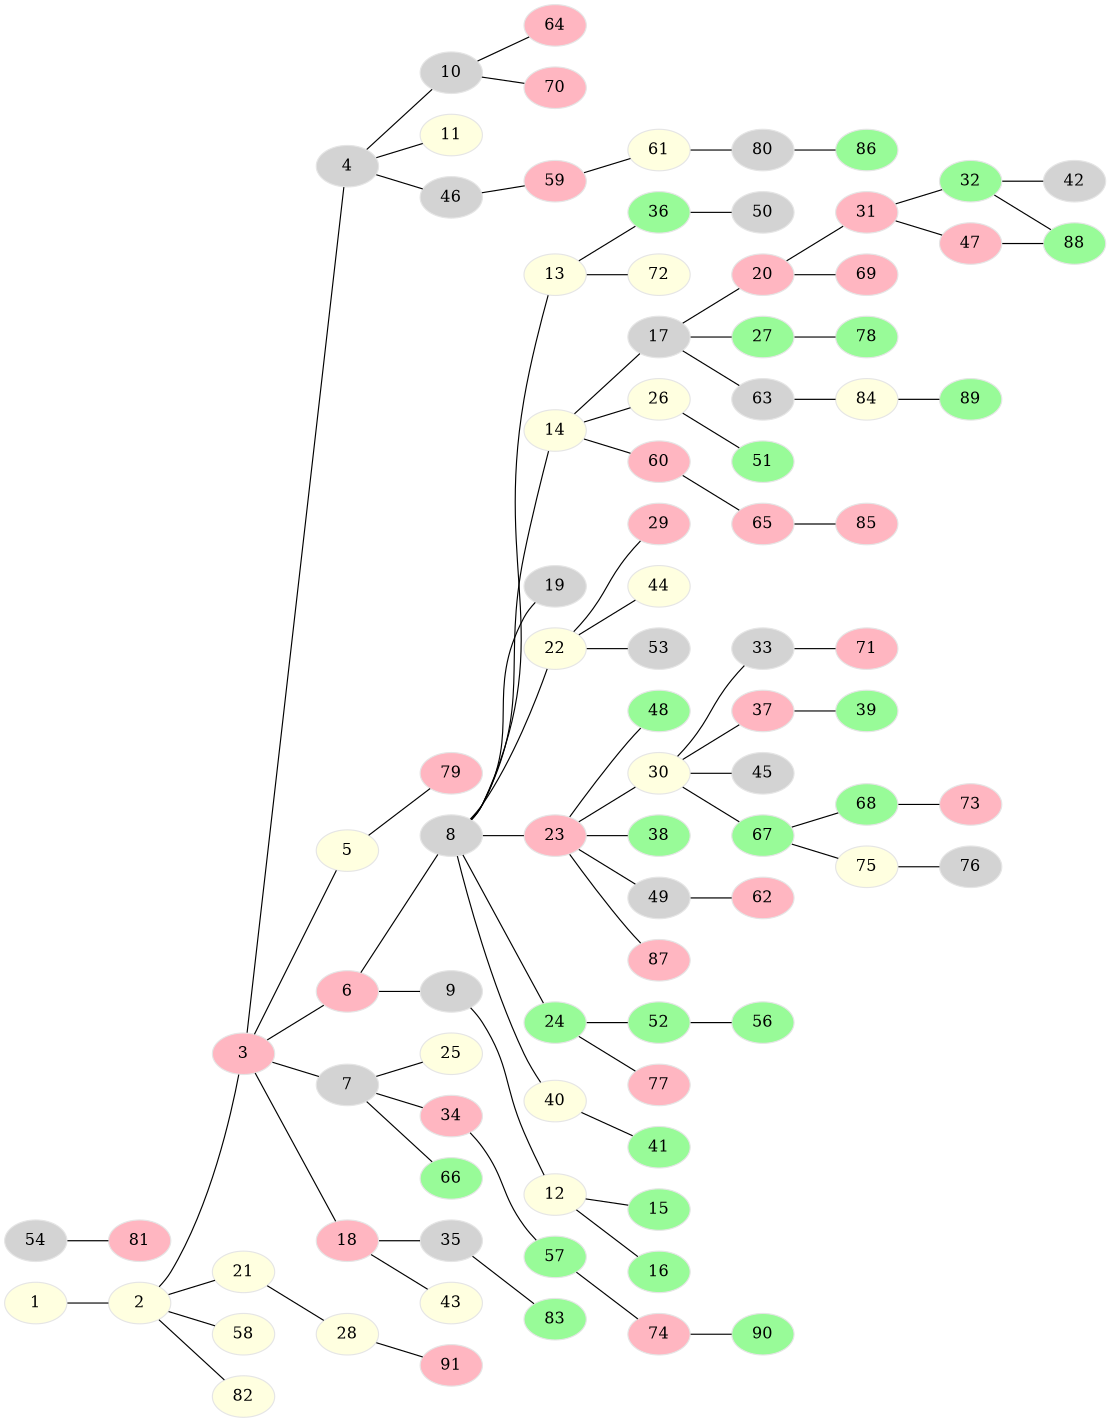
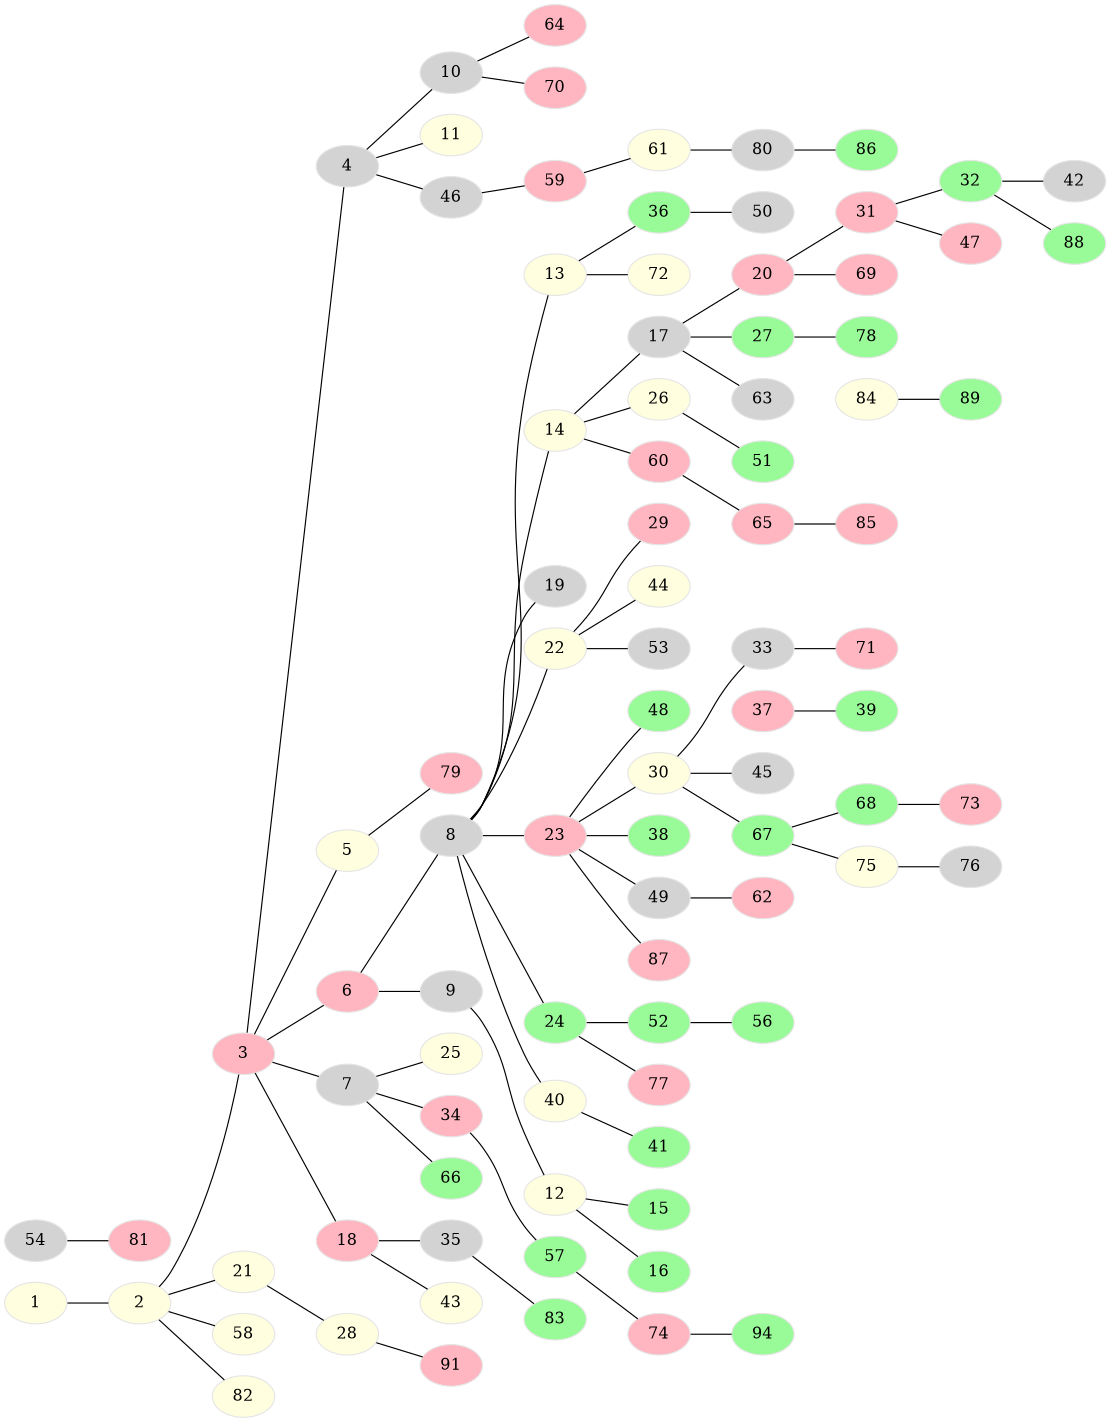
edge "47" -- "88": removed
edge "63" -- "84": removed
edge "37" -- "30": removed
node "90": label "90" -> "94"
